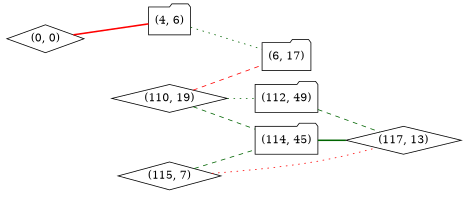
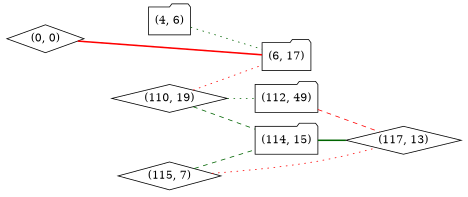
edge "(4, 6)" -- "(0, 0)": now "(6, 17)" -- "(0, 0)"
edge "(6, 17)" -- "(110, 19)": style dashed -> dotted
edge "(112, 49)" -- "(117, 13)": color darkgreen -> red
node "(114, 45)": label "(114, 45)" -> "(114, 15)"
